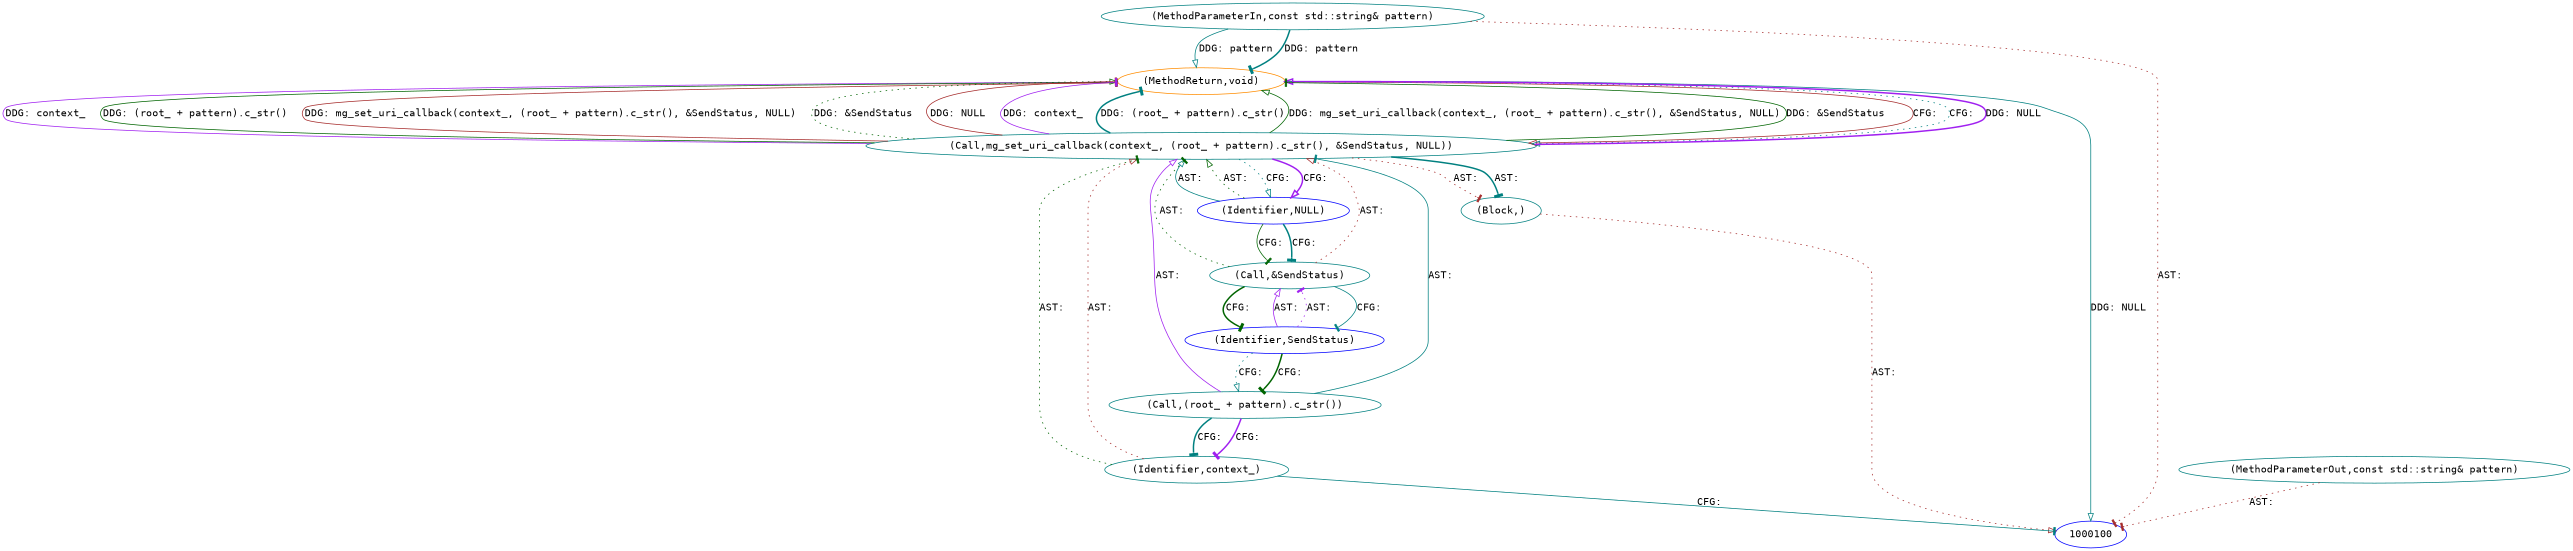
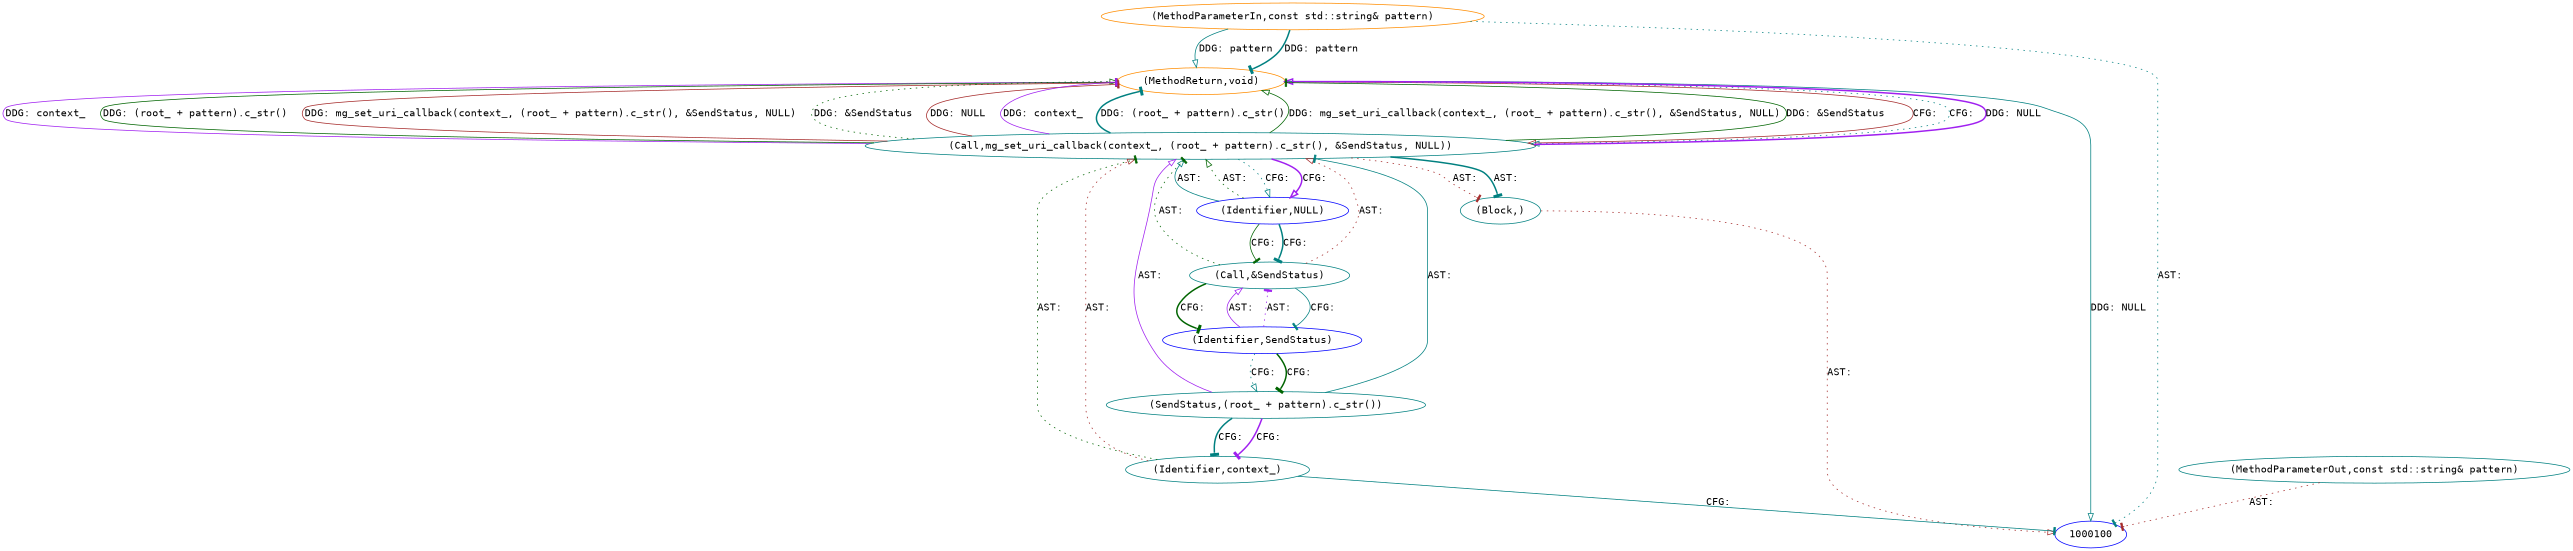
node "(MethodParameterIn,const std::string& pattern)": color teal -> darkorange
edge "(MethodParameterIn,const std::string& pattern)" -> "1000100": color brown -> teal
node "(Call,(root_ + pattern).c_str())": label "(Call,(root_ + pattern).c_str())" -> "(SendStatus,(root_ + pattern).c_str())"
